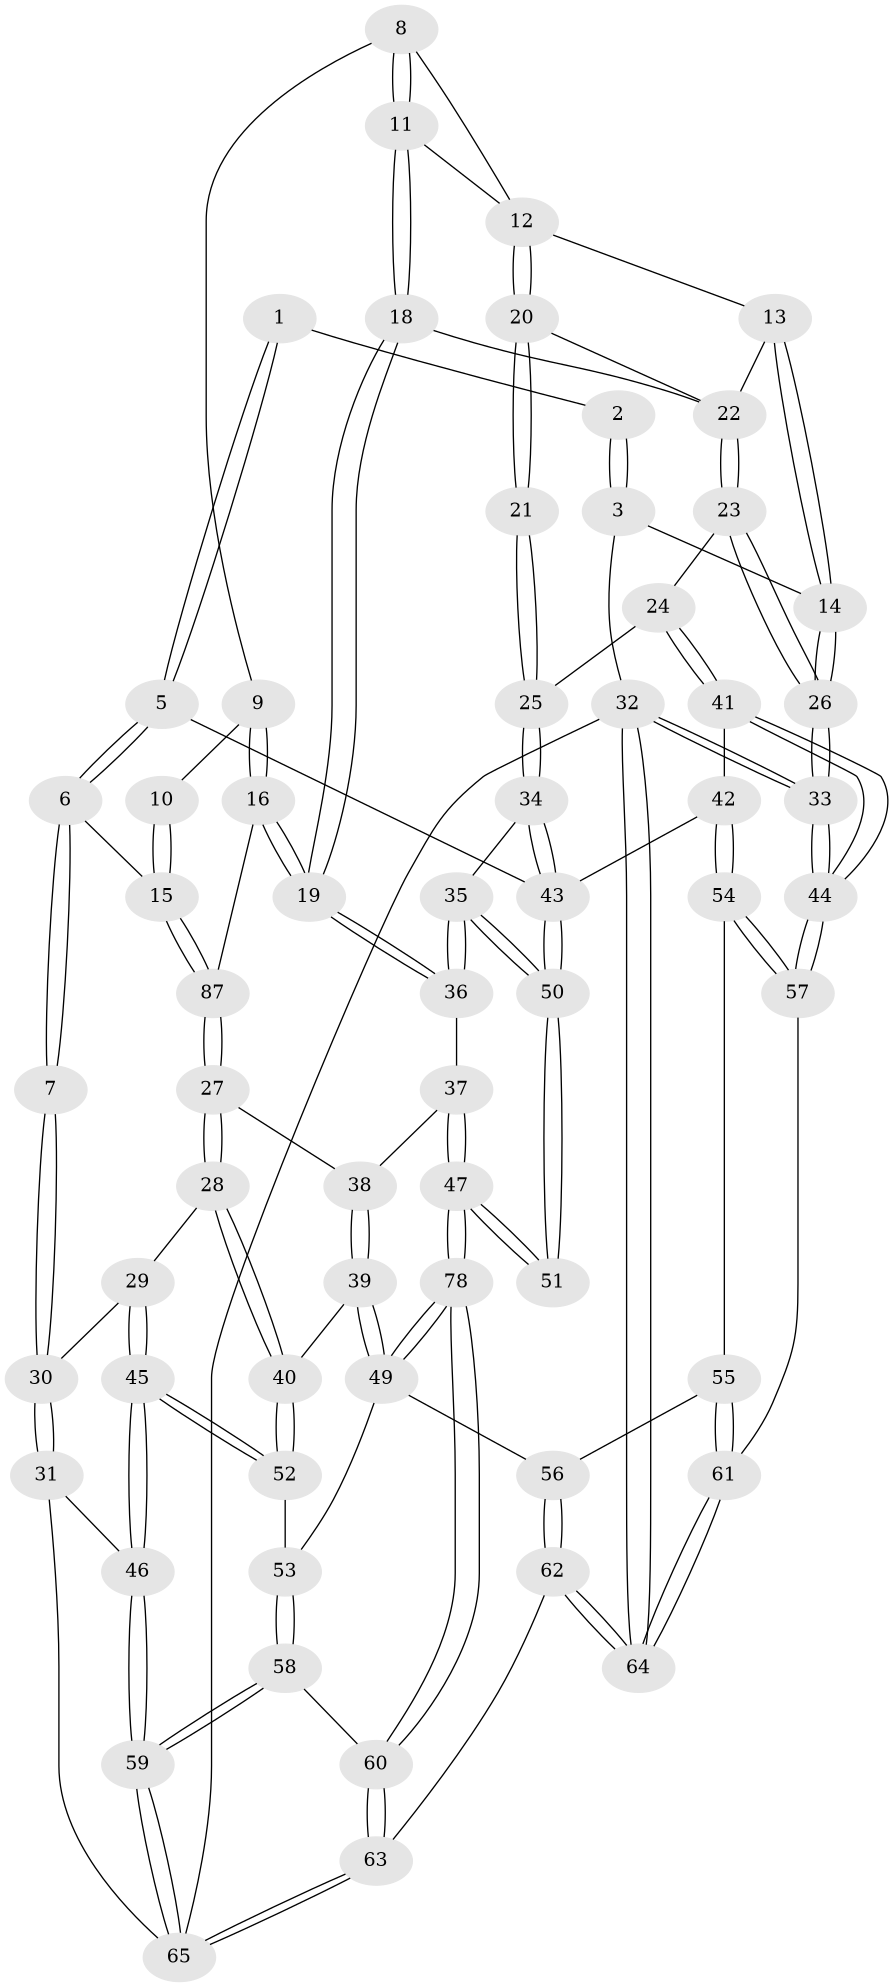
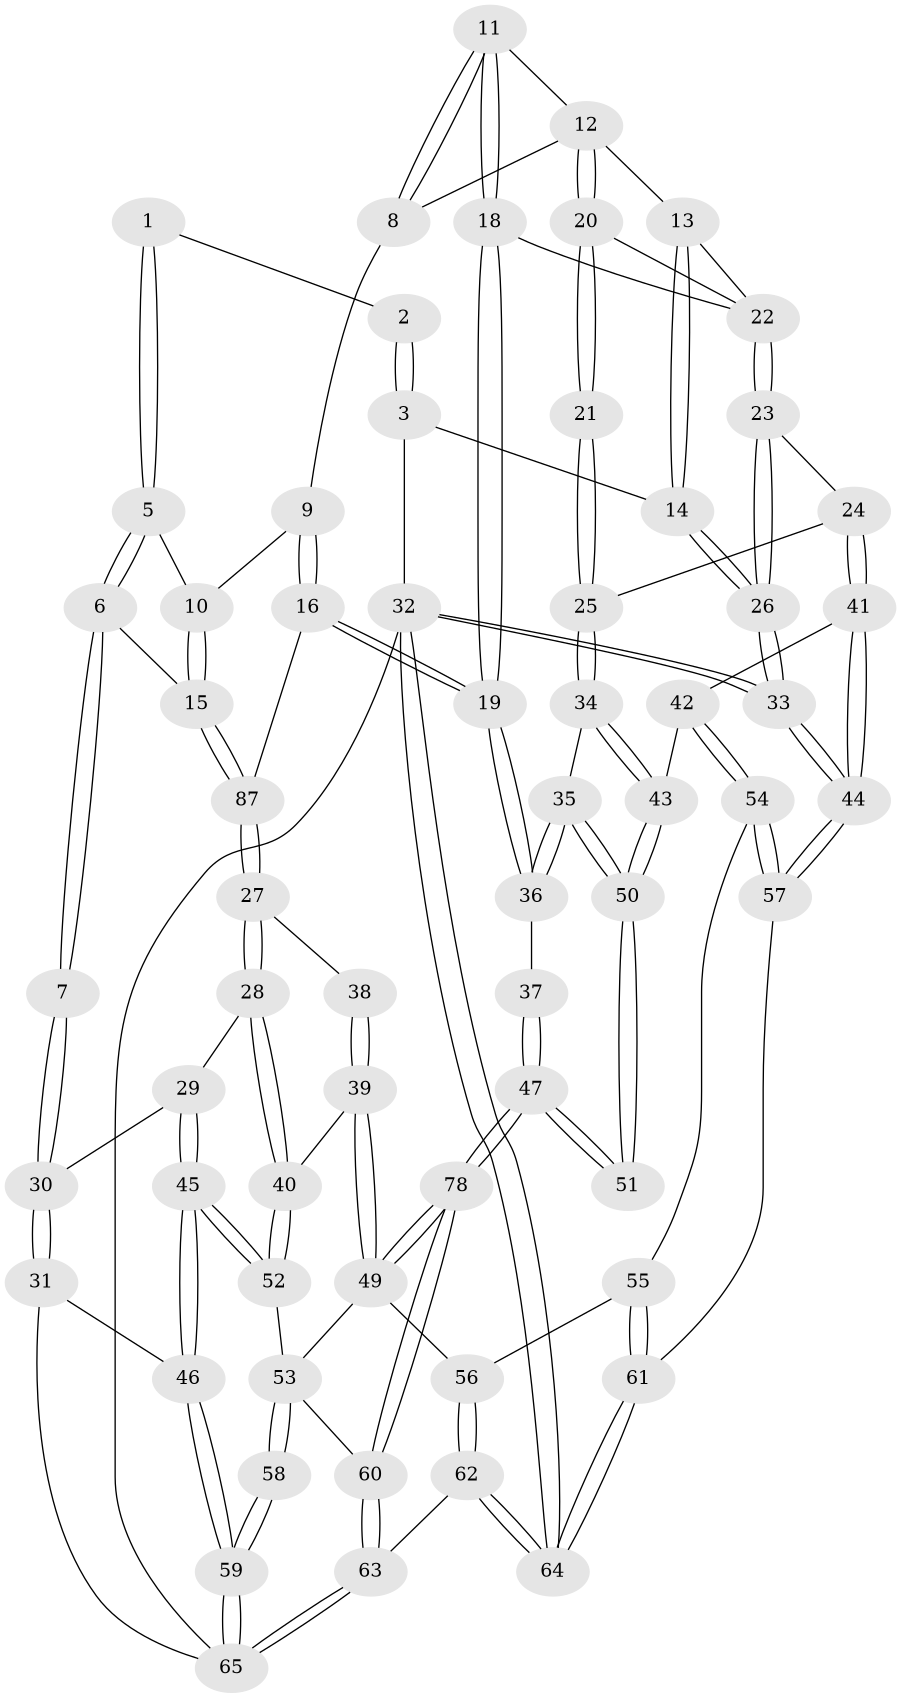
edge "5" -- "43": now "5" -- "10"
edge "37" -- "38": removed
edge "58" -- "60": now "53" -- "60"
